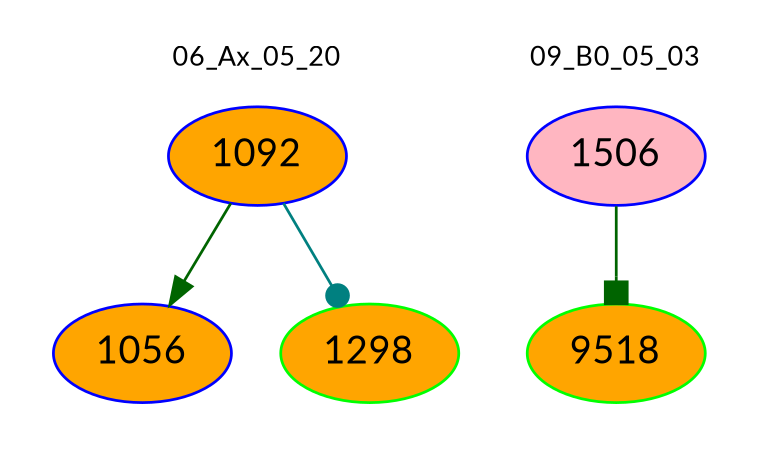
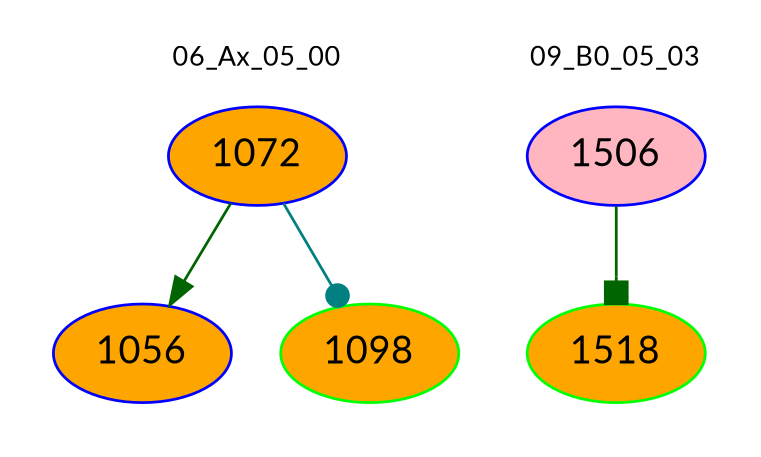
cluster "06_Ax_05_20": label "06_Ax_05_20" -> "06_Ax_05_00"
node "1092": label "1092" -> "1072"
node "1298": label "1298" -> "1098"
node "9518": label "9518" -> "1518"
